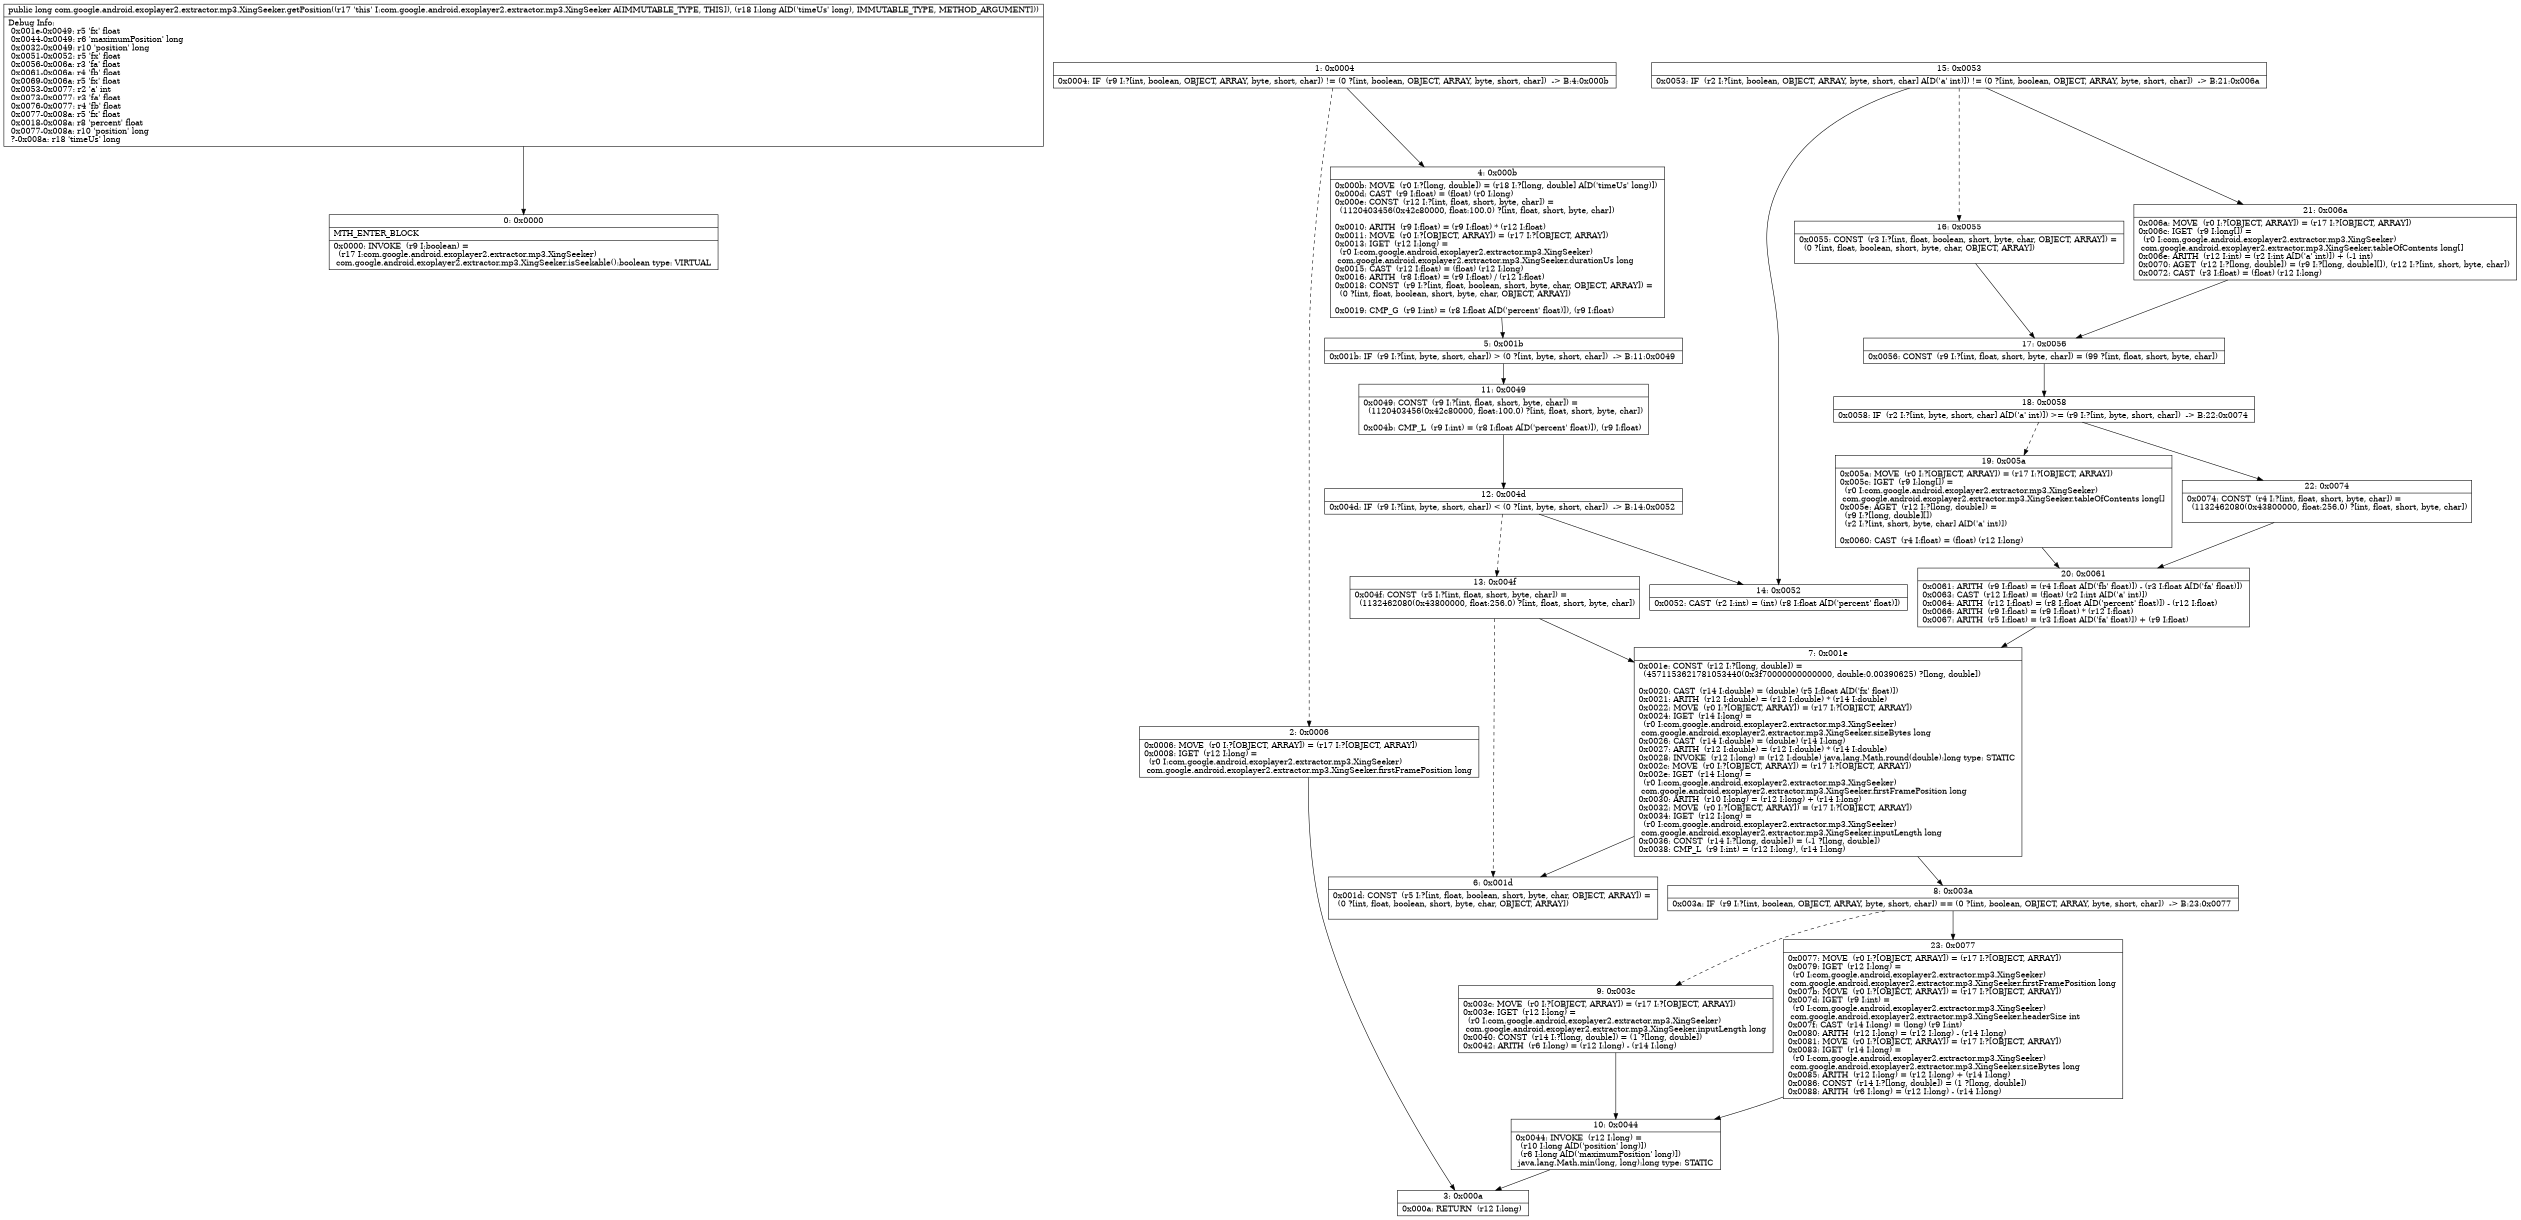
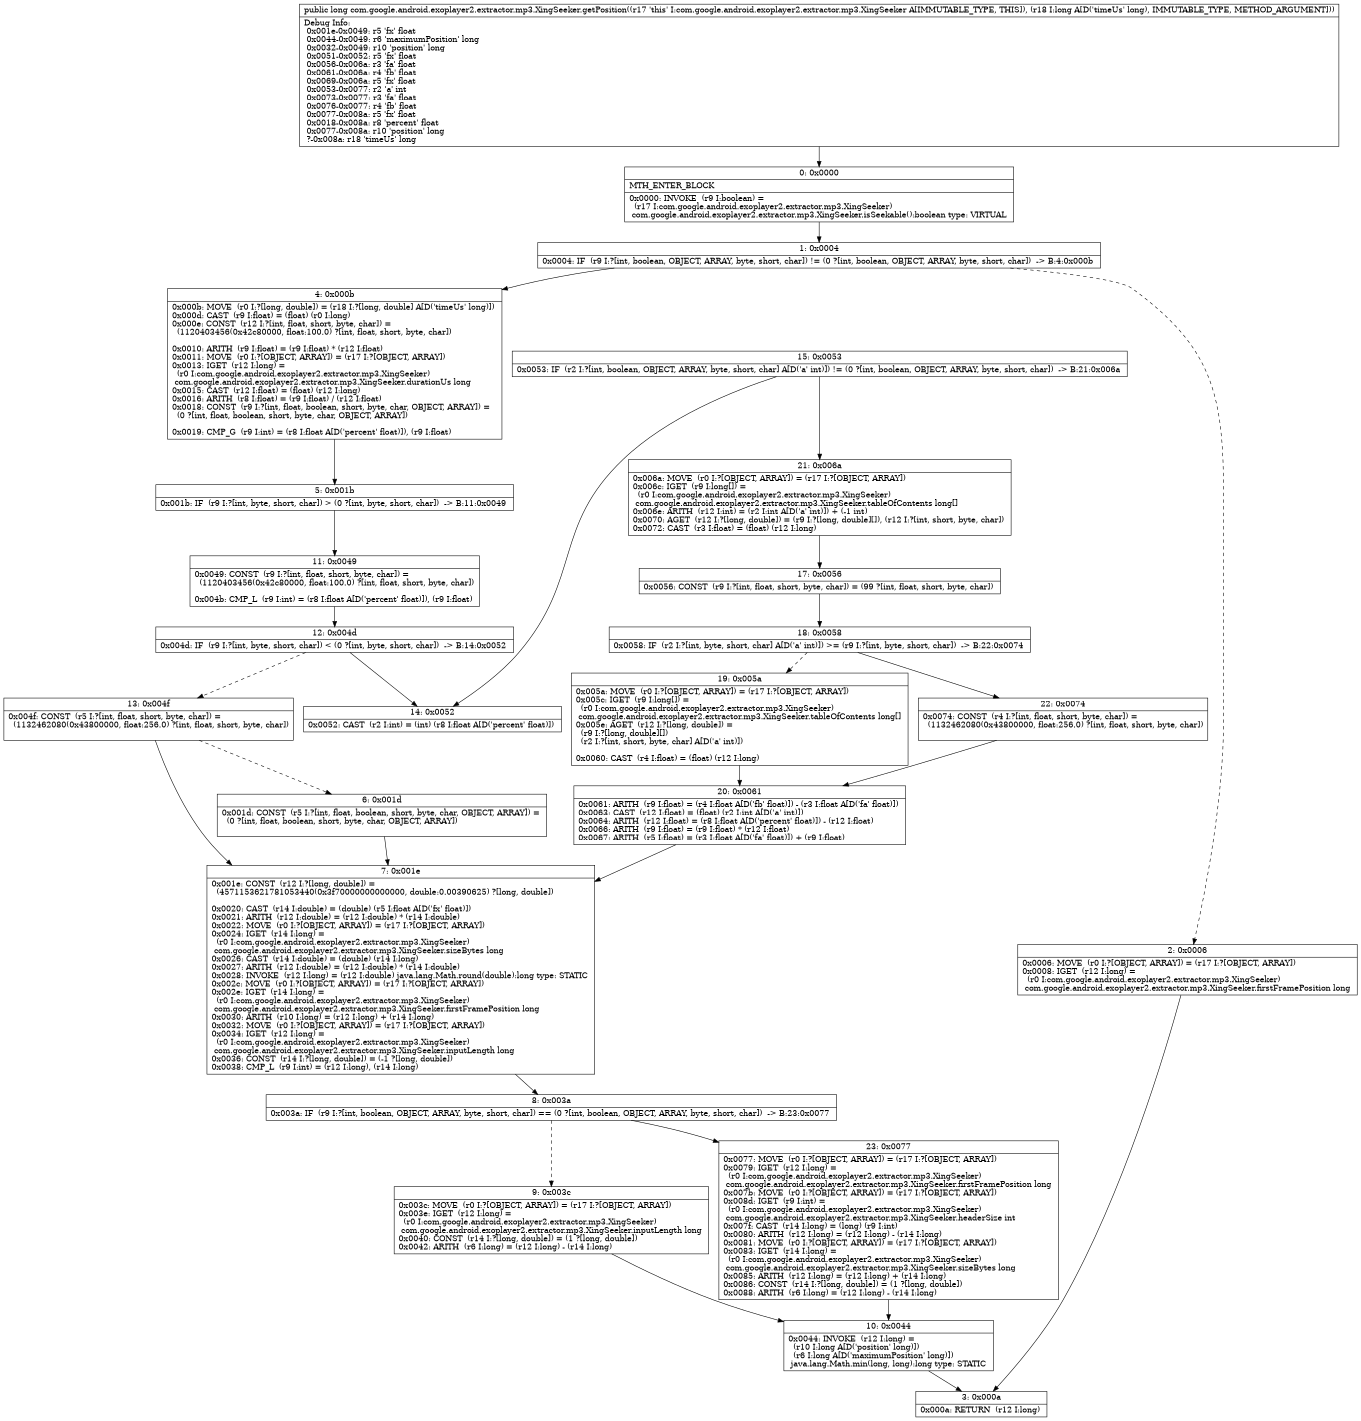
edge "0: 0x0000" -> "1: 0x0004": added
node "16: 0x0055": removed
edge "7: 0x001e" -> "6: 0x001d": reversed
node "23: 0x0077": text "0x007d: IGET  (r9 I:int) =" -> "0x008d: IGET  (r9 I:int) ="
